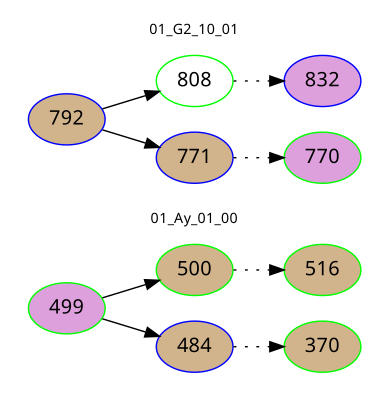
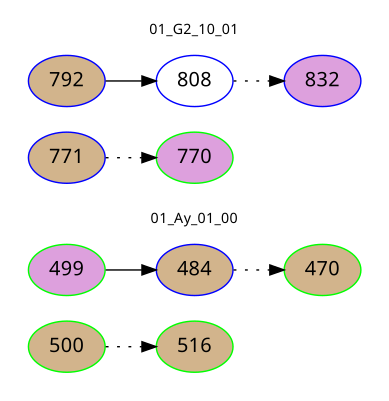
node "808": color green -> blue
edge "792" -> "771": removed
edge "499" -> "500": removed
node "370": label "370" -> "470"
